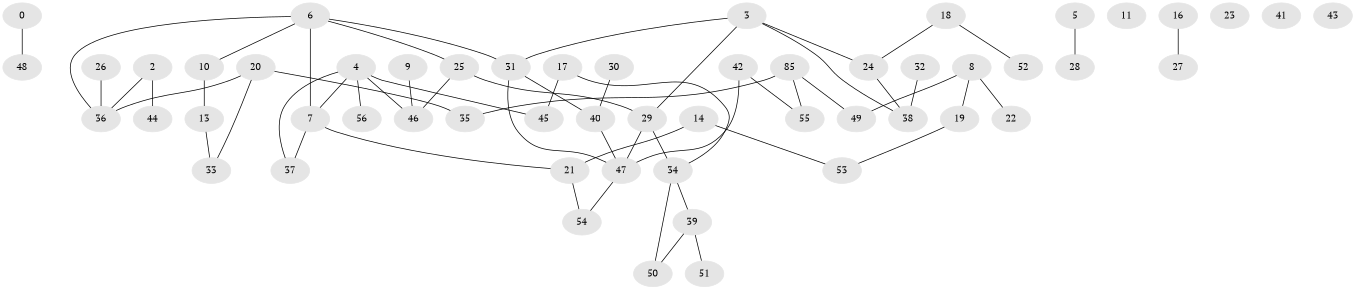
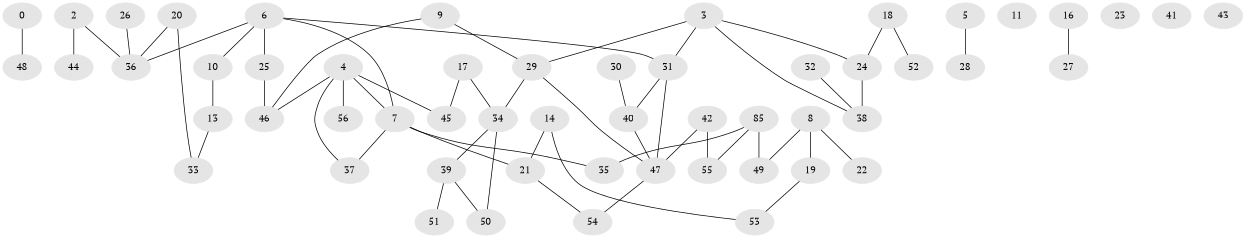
edge "20" -- "35": now "7" -- "35"
edge "25" -- "29": now "9" -- "29"
